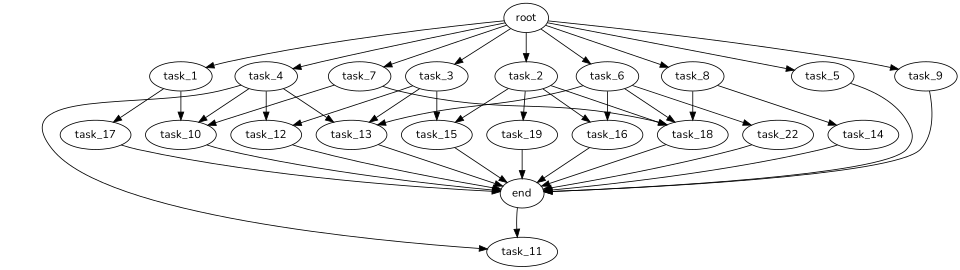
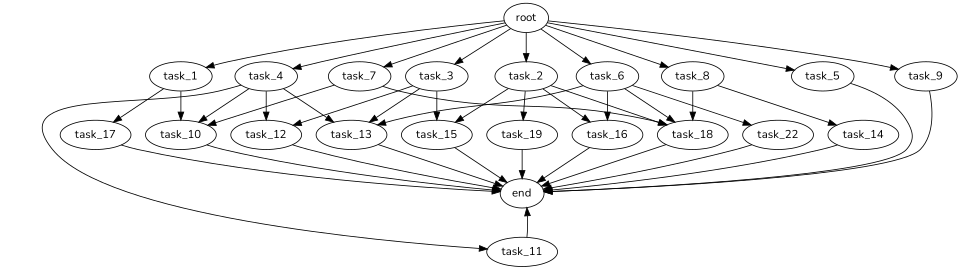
edge "end" -> "task_11": reversed
